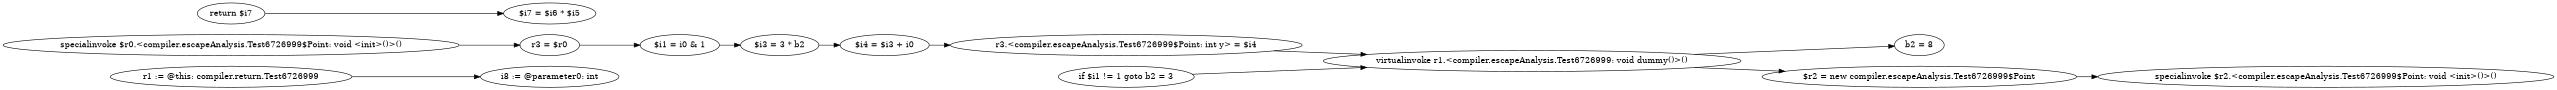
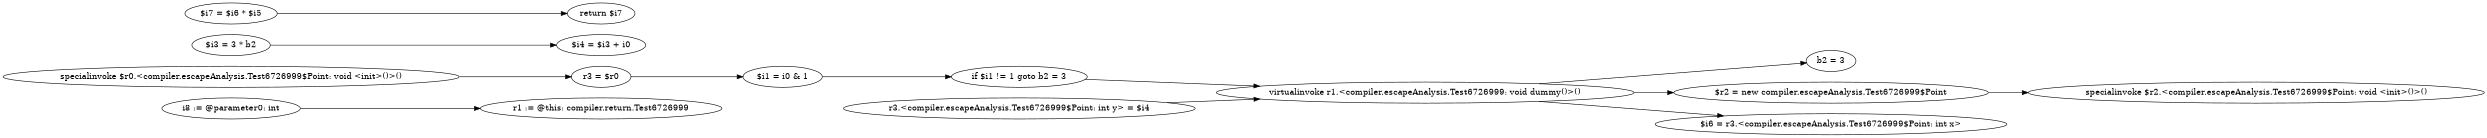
edge "return $i7" -> "$i7 = $i6 * $i5": reversed
edge "$i1 = i0 & 1" -> "$i3 = 3 * b2": now "$i1 = i0 & 1" -> "if $i1 != 1 goto b2 = 3"
edge "$i4 = $i3 + i0" -> "r3.<compiler.escapeAnalysis.Test6726999$Point: int y> = $i4": removed
node "b2 = 8": label "b2 = 8" -> "b2 = 3"
edge "r1 := @this: compiler.return.Test6726999" -> "i8 := @parameter0: int": reversed
node "$i6 = r3.<compiler.escapeAnalysis.Test6726999$Point: int x>": added
